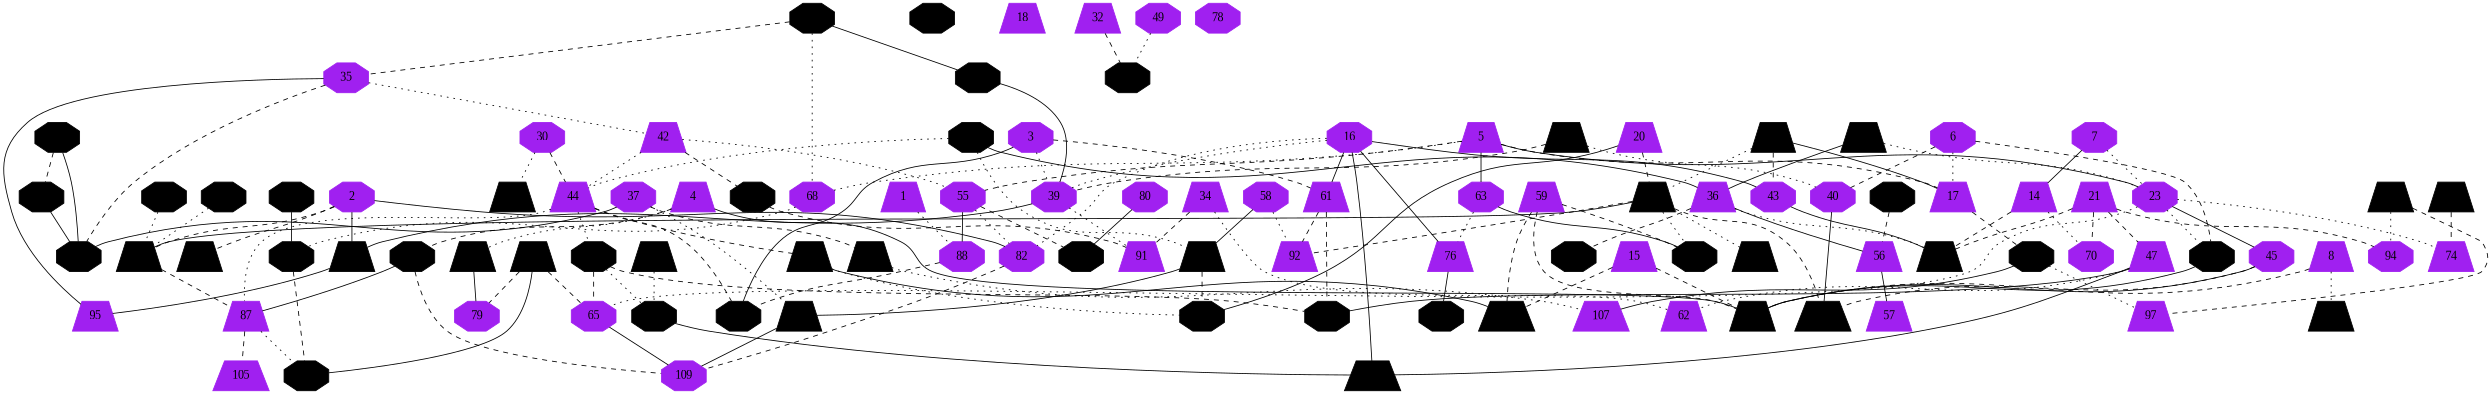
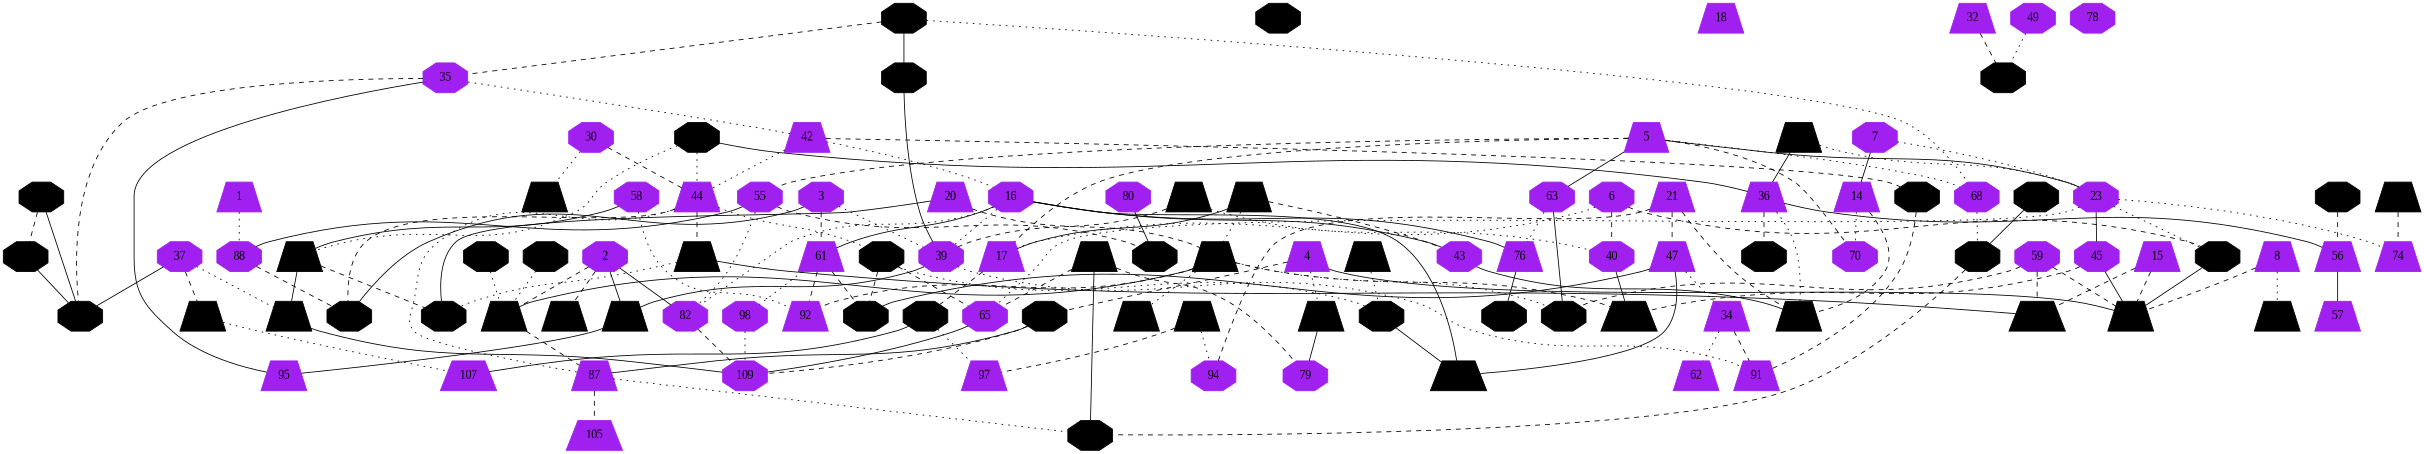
edge "42" -- "55": now "42" -- "16"
node "59": shape trapezium -> octagon
edge "21" -- "70": now "5" -- "70"
edge "47" -- "62": now "47" -- "34"
node "98": added
